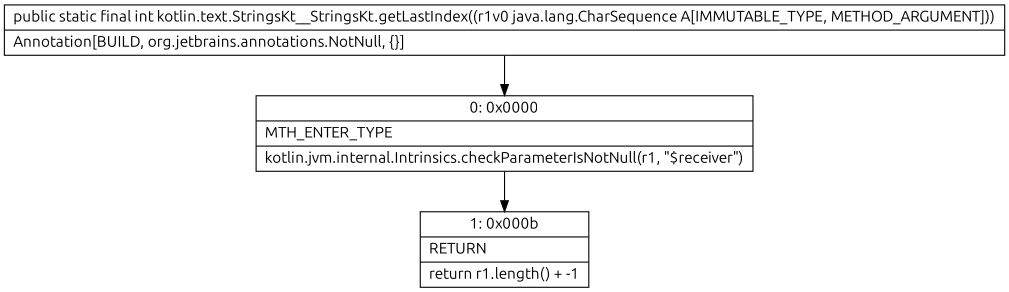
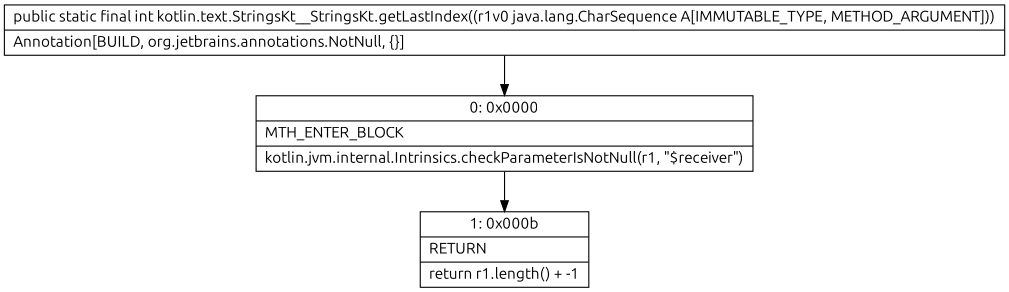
node "0: 0x0000": text "MTH_ENTER_TYPE" -> "MTH_ENTER_BLOCK"
